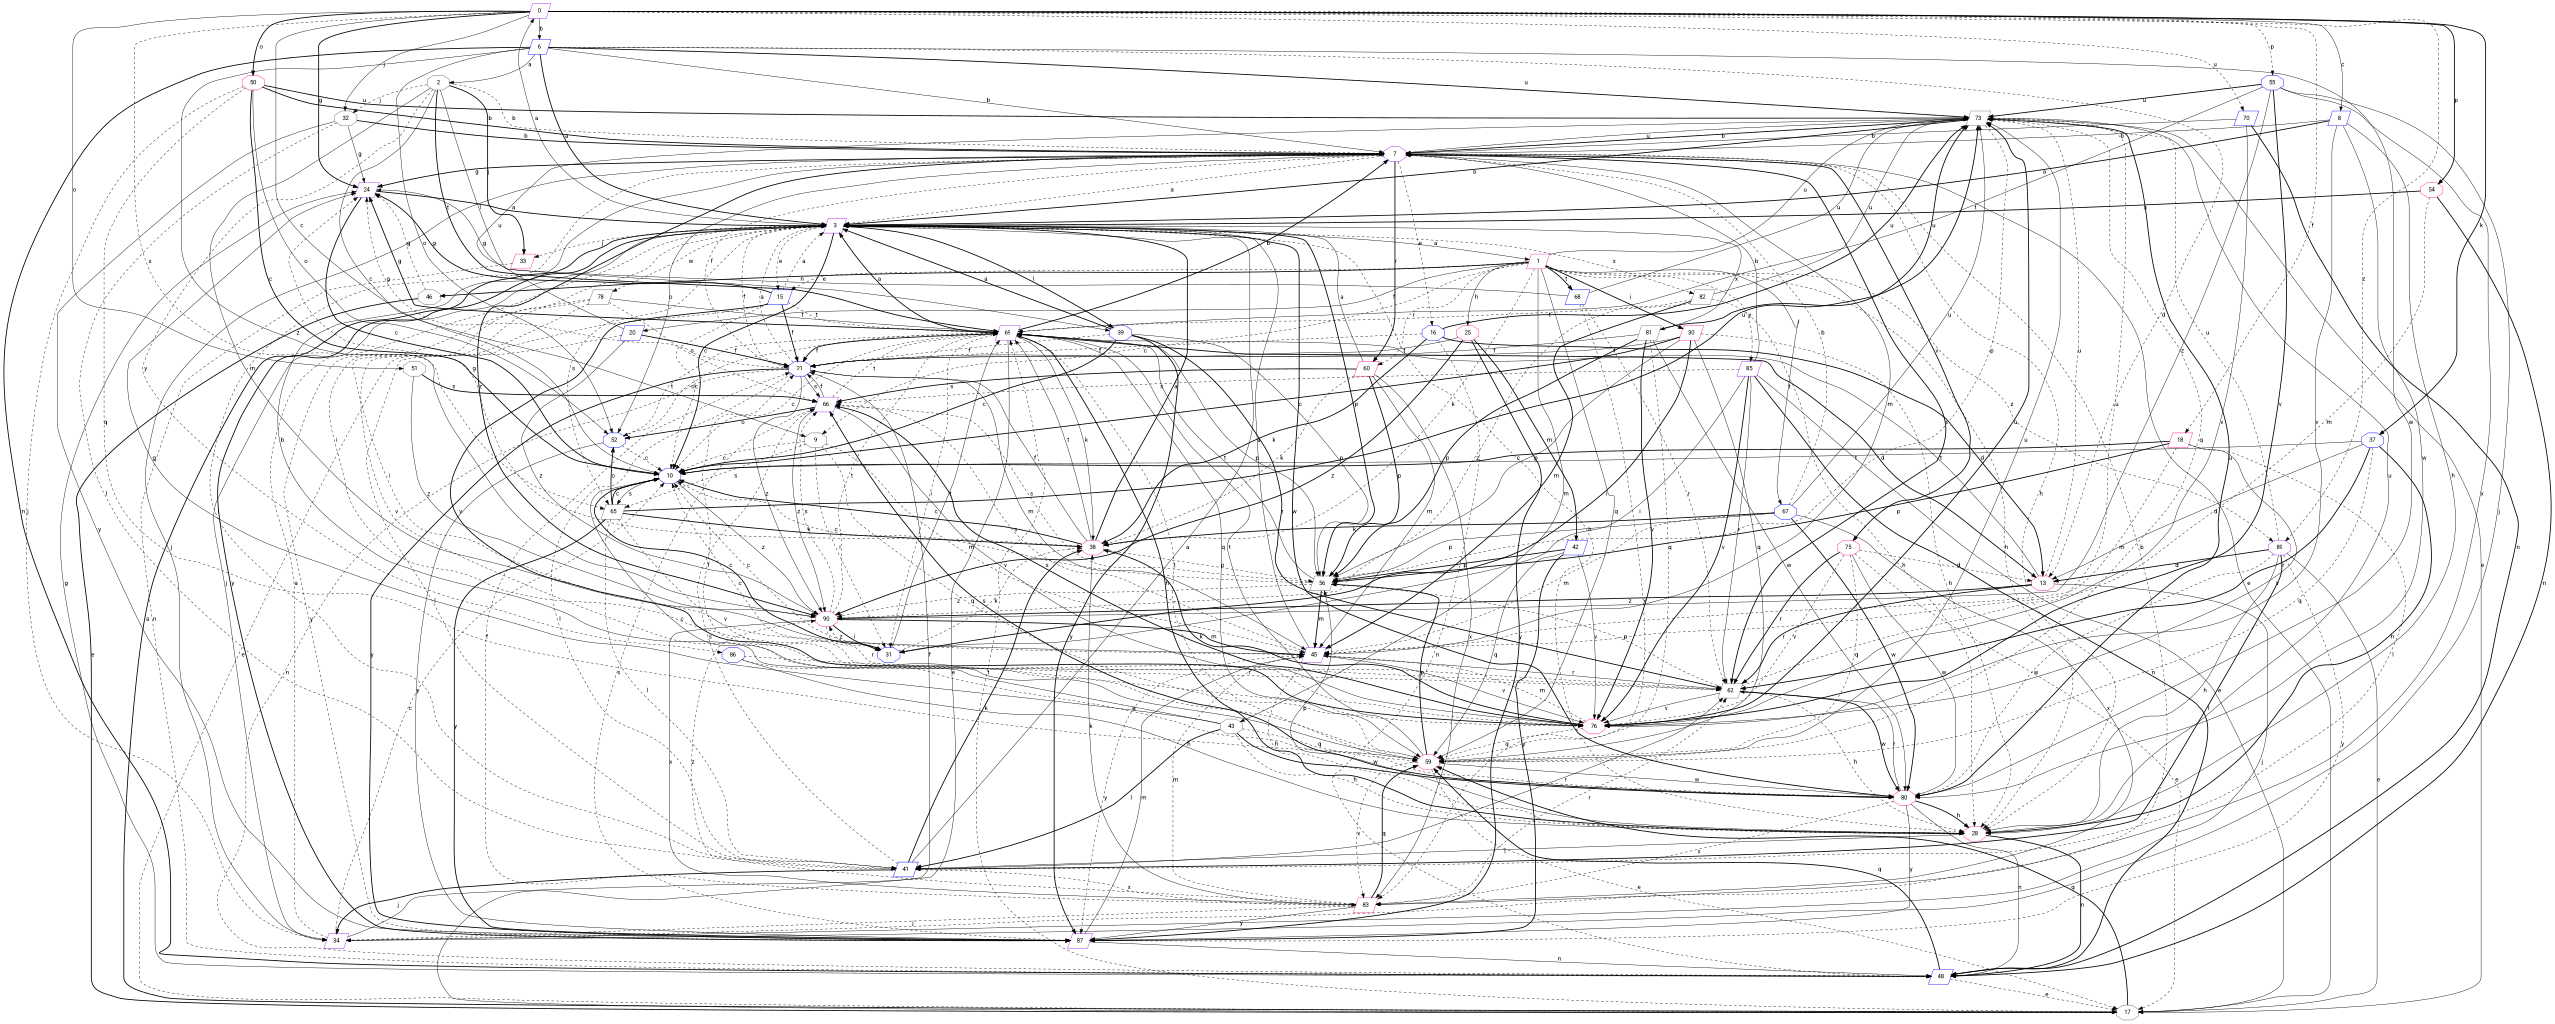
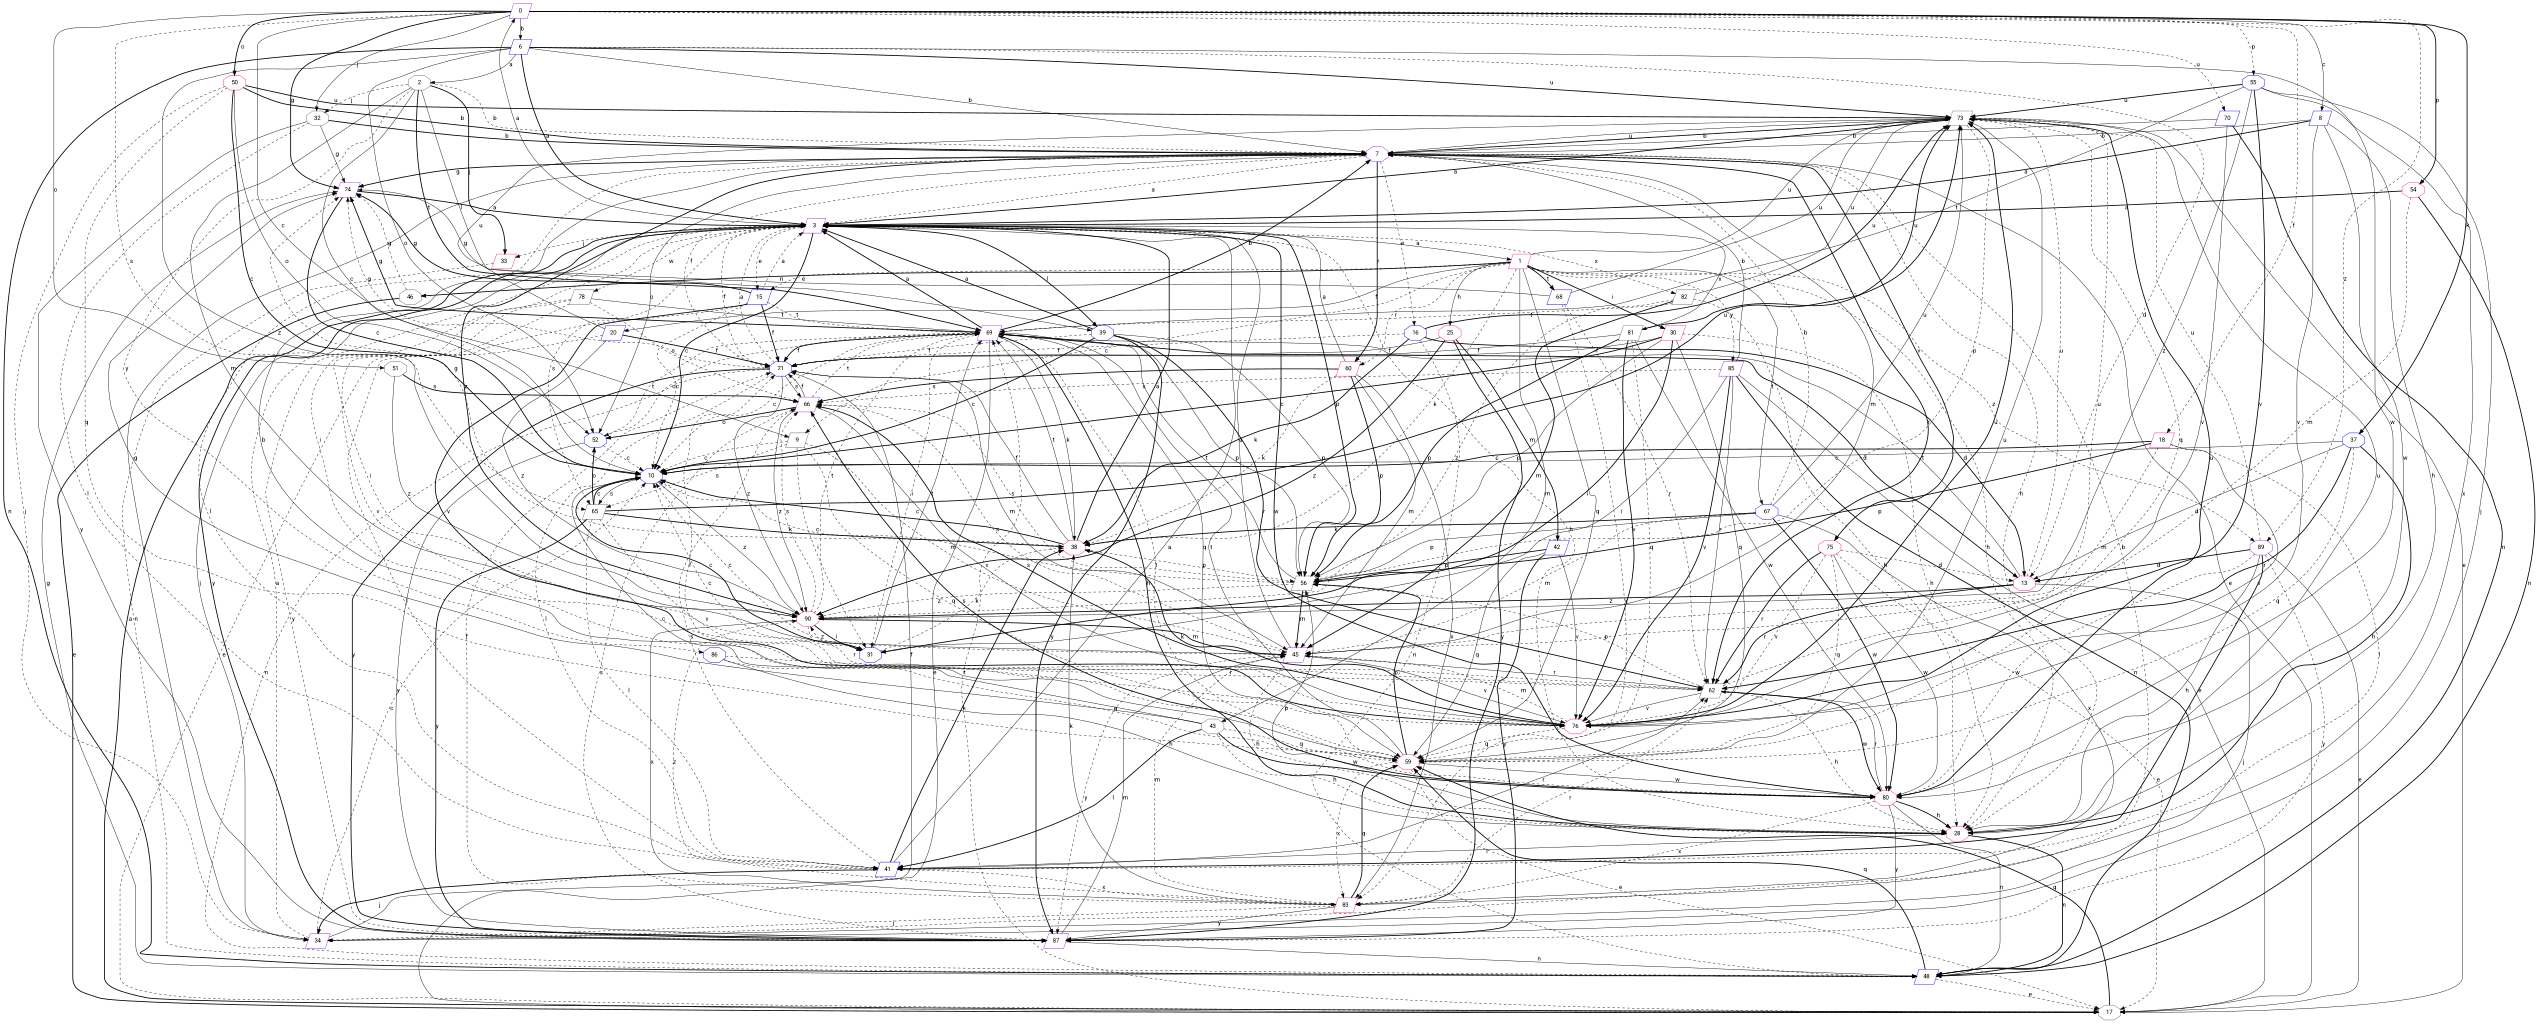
node "9": shape octagon -> parallelogram
edge "37" -> "10": label "t" -> "c"
